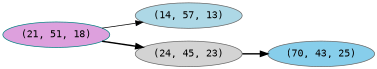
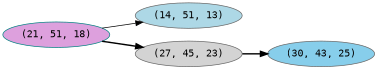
node "(14, 57, 13)": label "(14, 57, 13)" -> "(14, 51, 13)"
node "(24, 45, 23)": label "(24, 45, 23)" -> "(27, 45, 23)"
node "(70, 43, 25)": label "(70, 43, 25)" -> "(30, 43, 25)"
